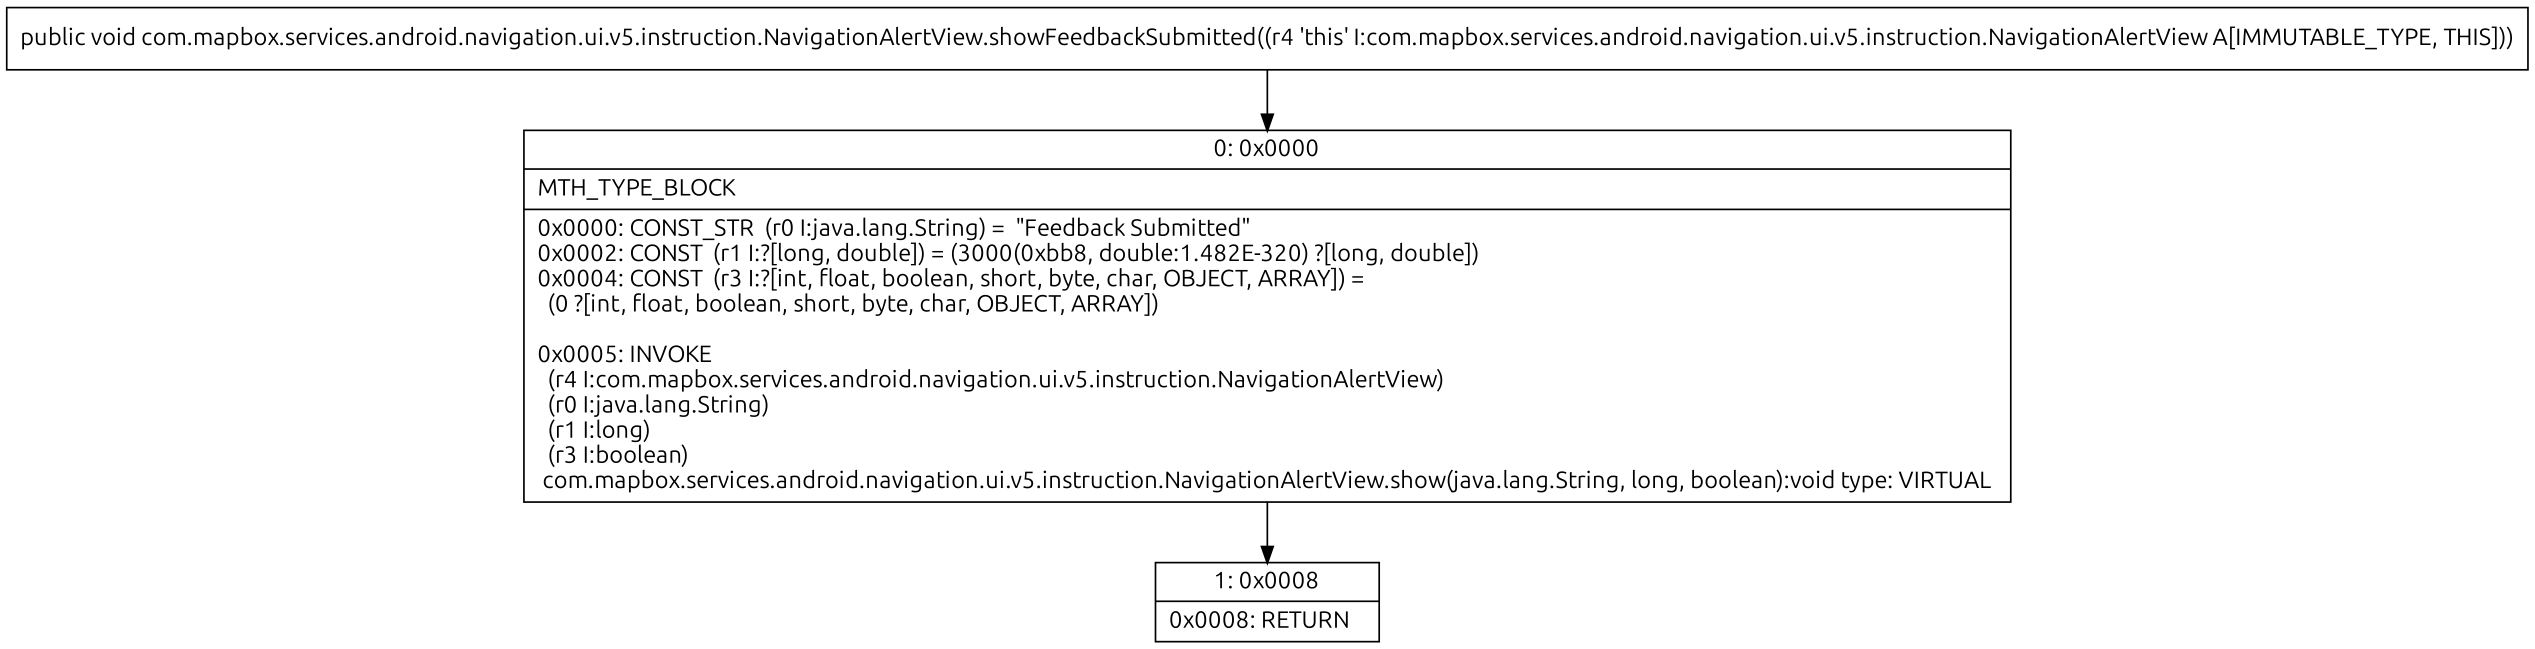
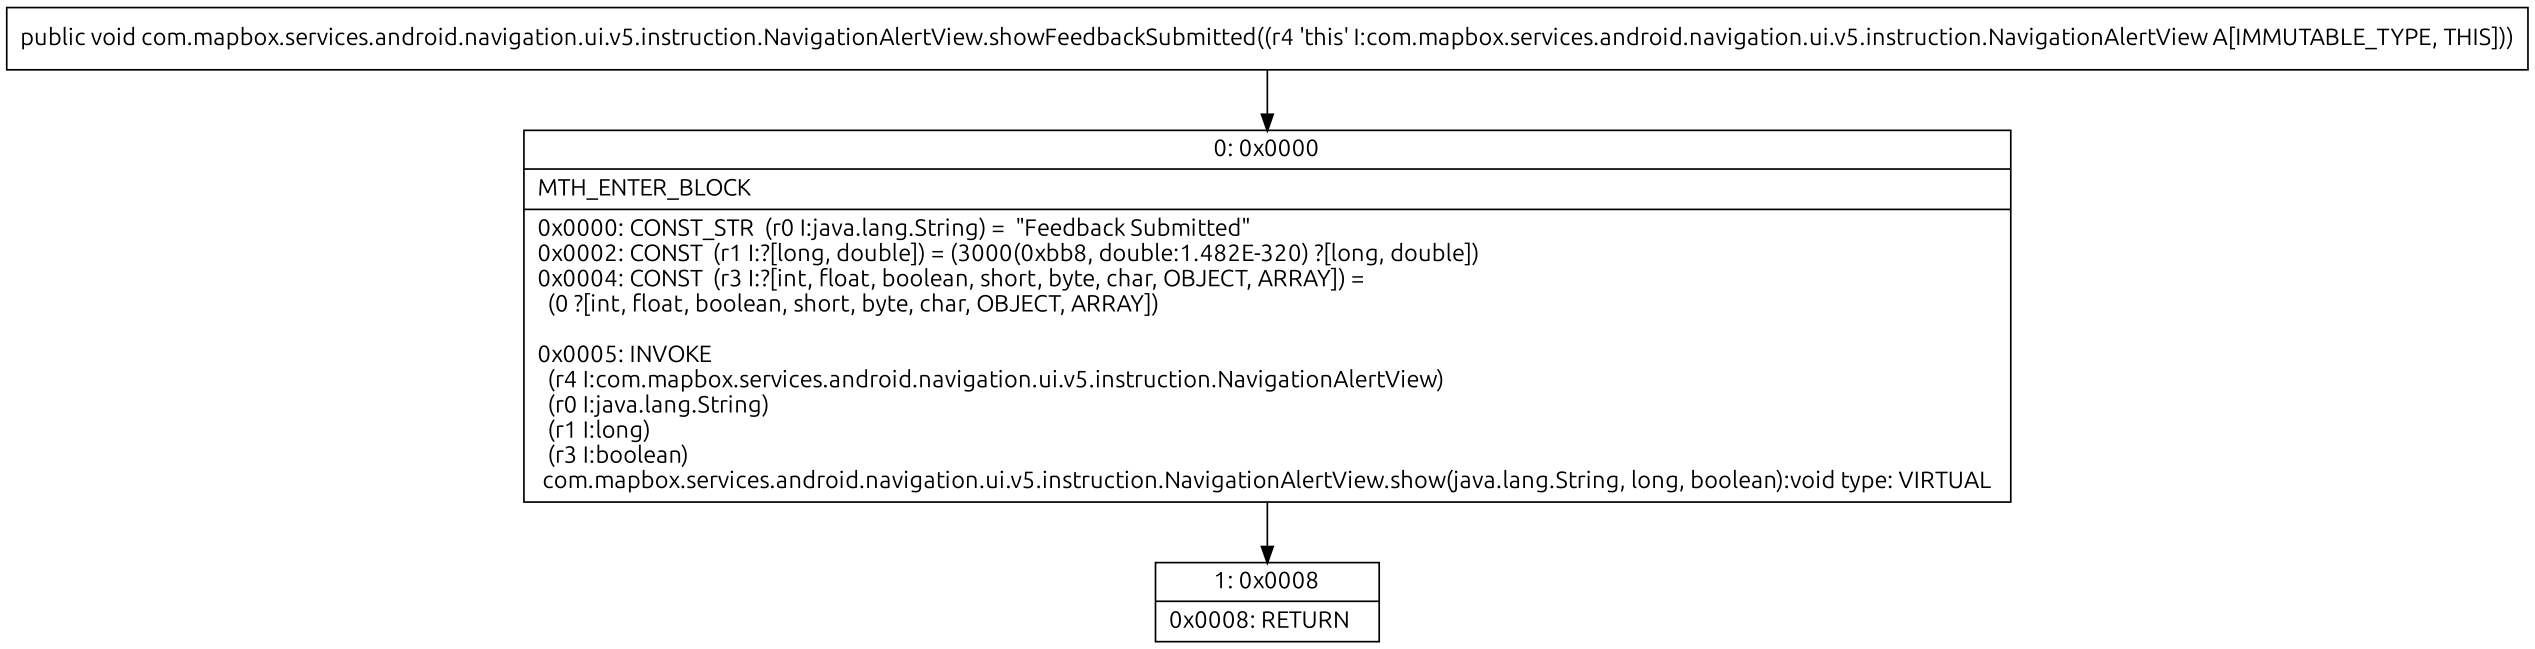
node "0: 0x0000": text "MTH_TYPE_BLOCK" -> "MTH_ENTER_BLOCK"
